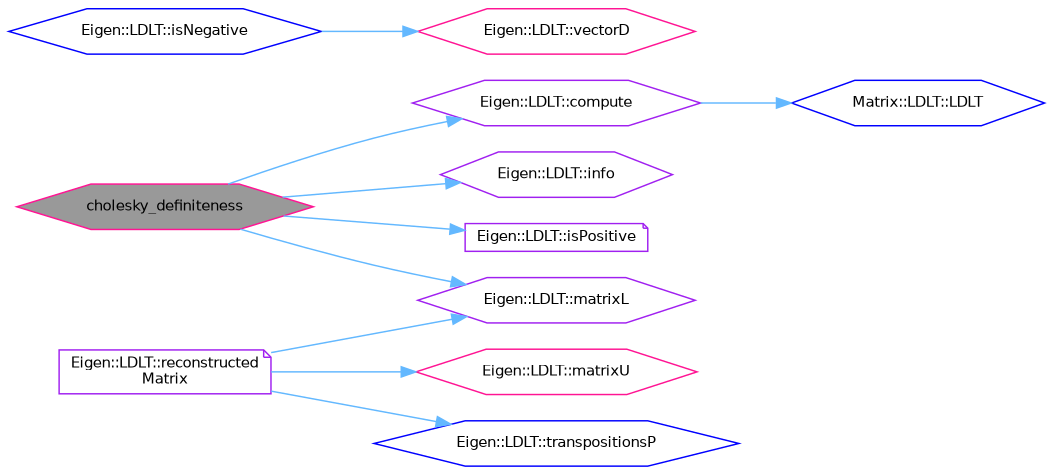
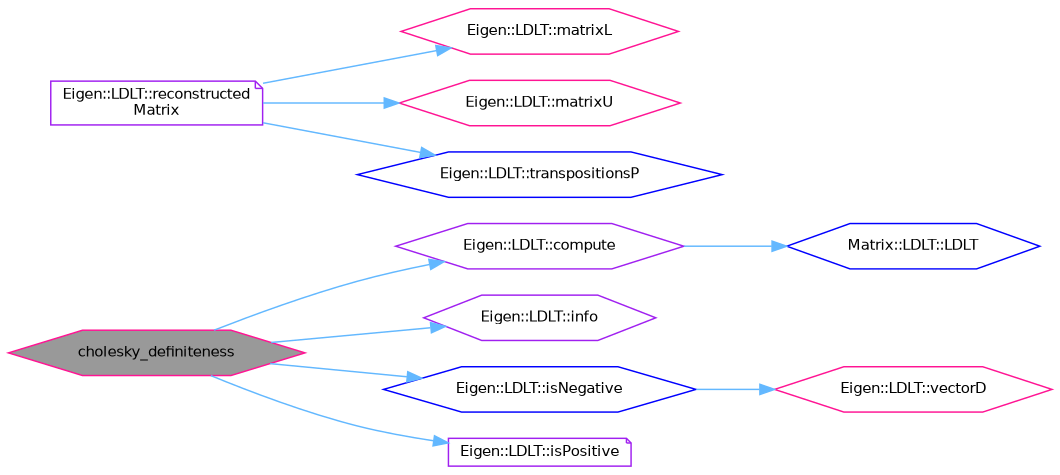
edge "cholesky_definiteness" -> "Eigen::LDLT::matrixL": now "cholesky_definiteness" -> "Eigen::LDLT::isNegative"
node "Eigen::LDLT::matrixL": color purple -> deeppink
